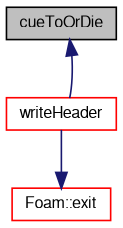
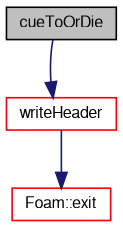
edge "writeHeader" -> "cueToOrDie": reversed
